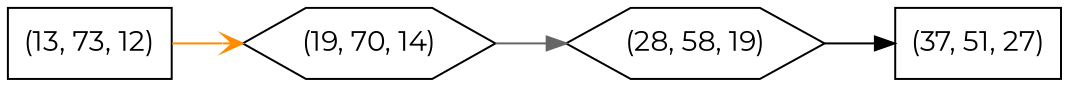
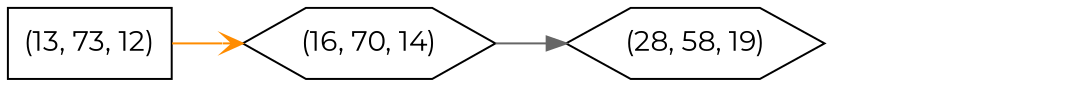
node "(19, 70, 14)": label "(19, 70, 14)" -> "(16, 70, 14)"
node "(37, 51, 27)": removed
